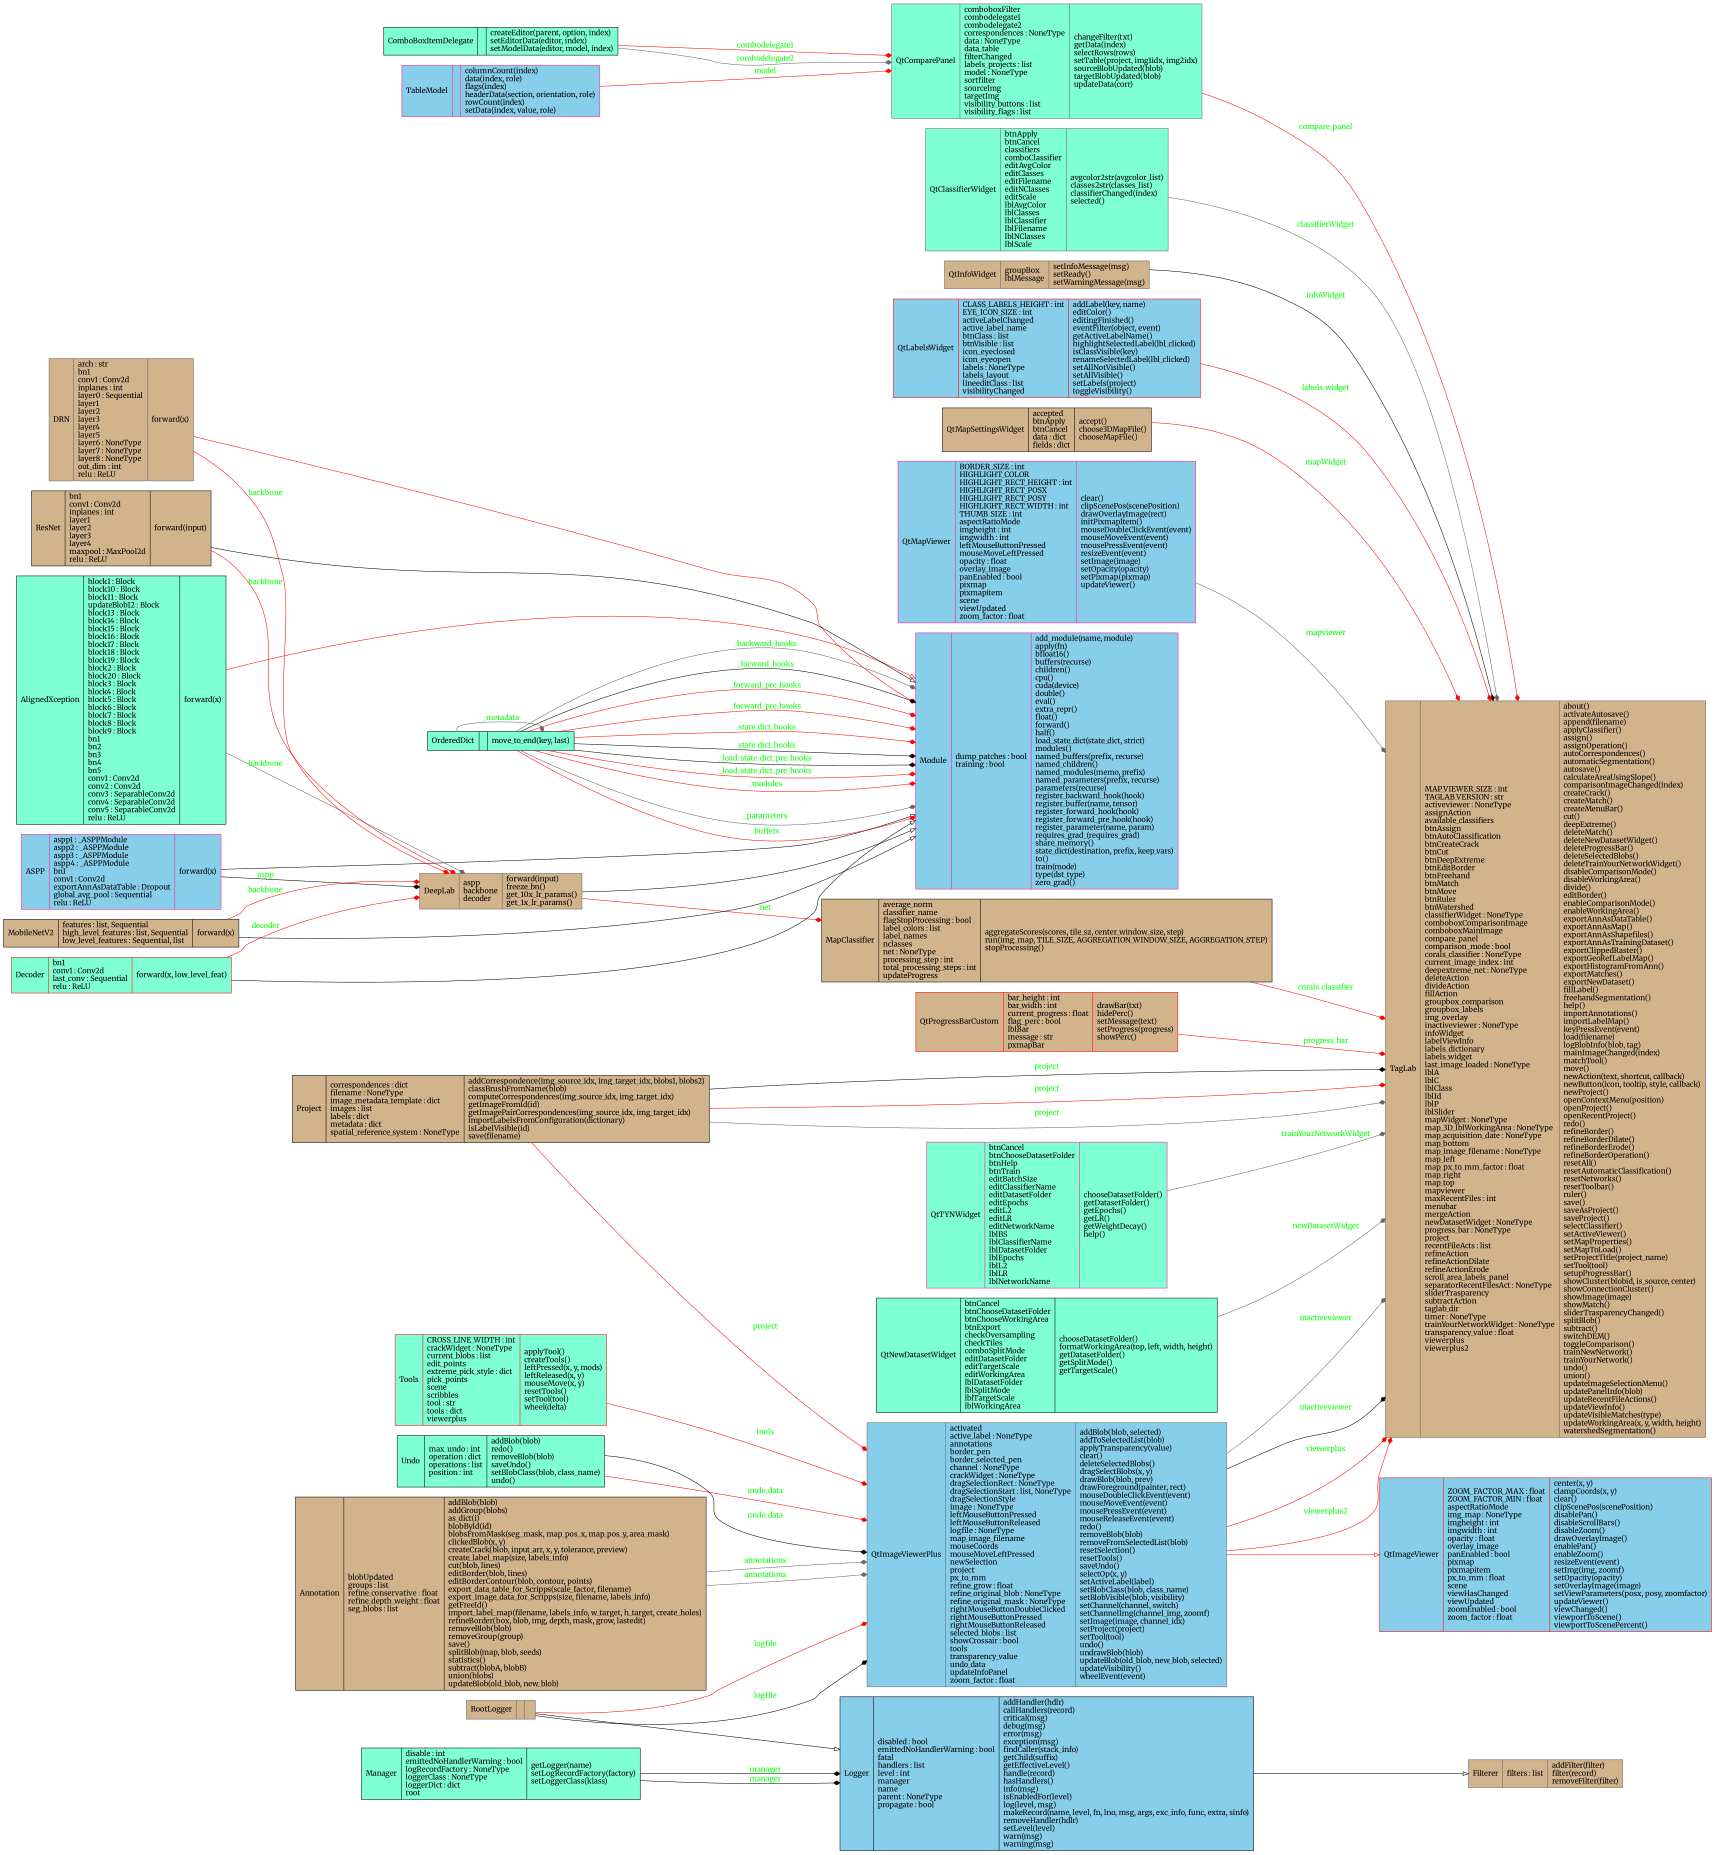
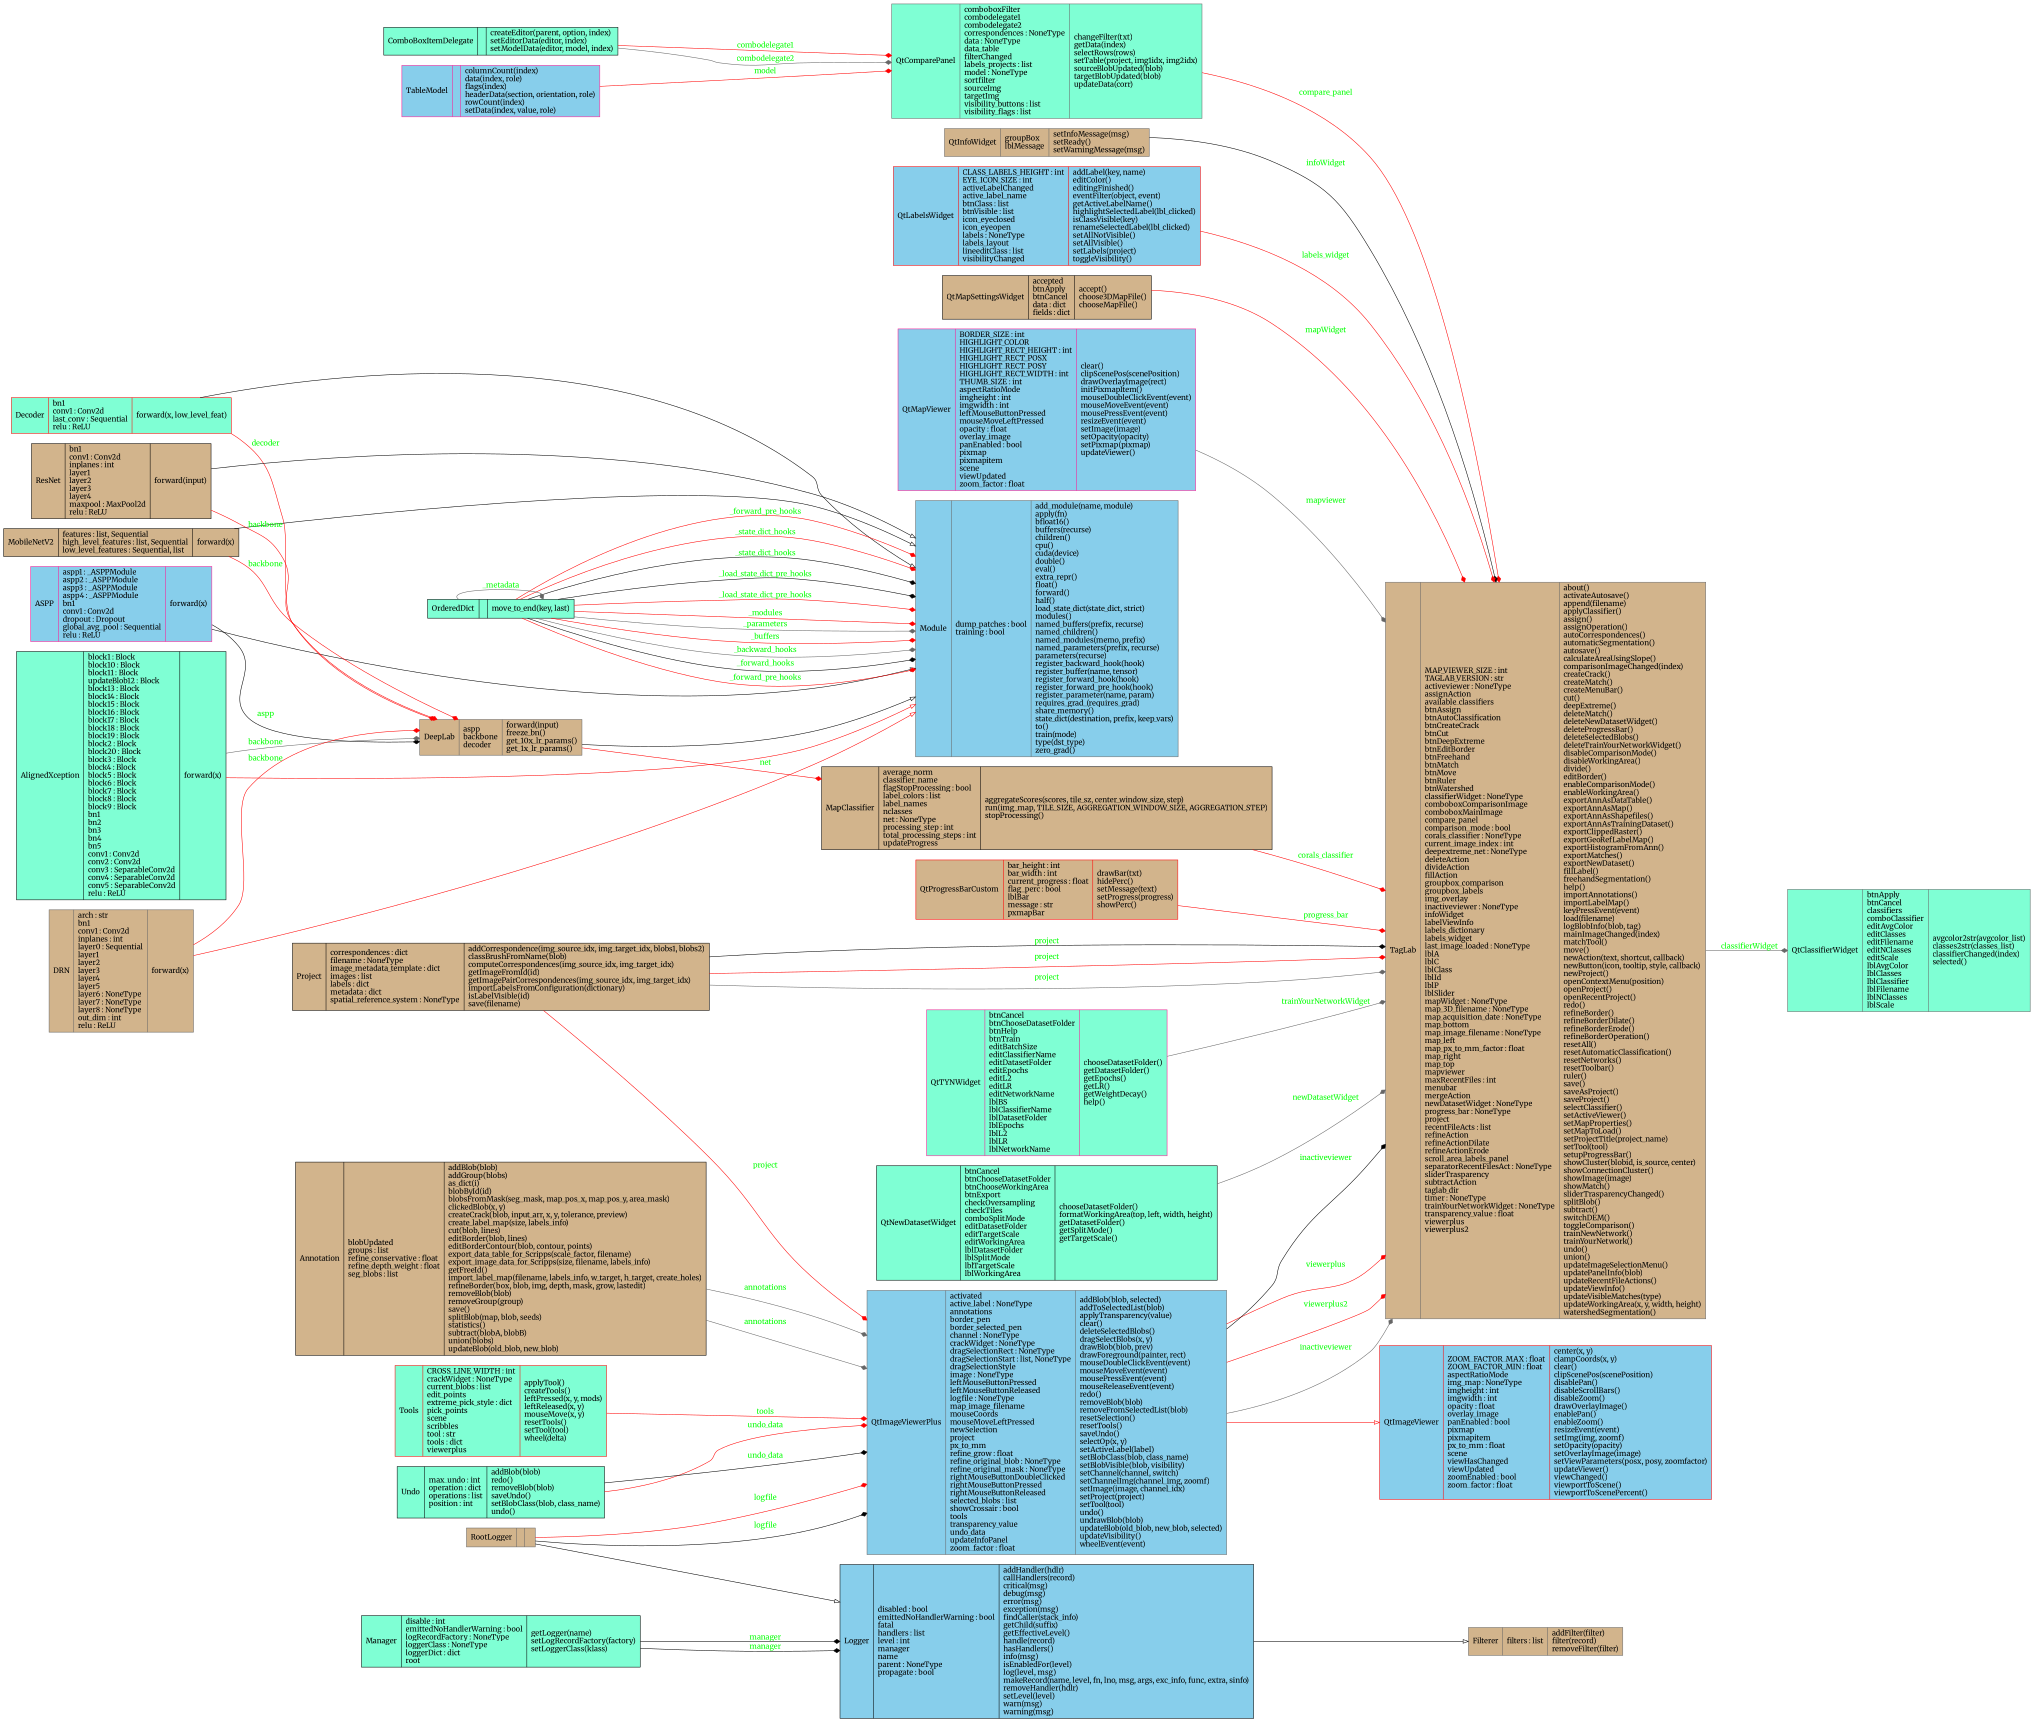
edge "QtClassifierWidget" -> "TagLab": reversed
node "Module": color deeppink -> gray40
node "ASPP": text "exportAnnAsDataTable : Dropout" -> "dropout : Dropout"
node "TagLab": text "map_3D_lblWorkingArea : NoneType" -> "map_3D_filename : NoneType"
